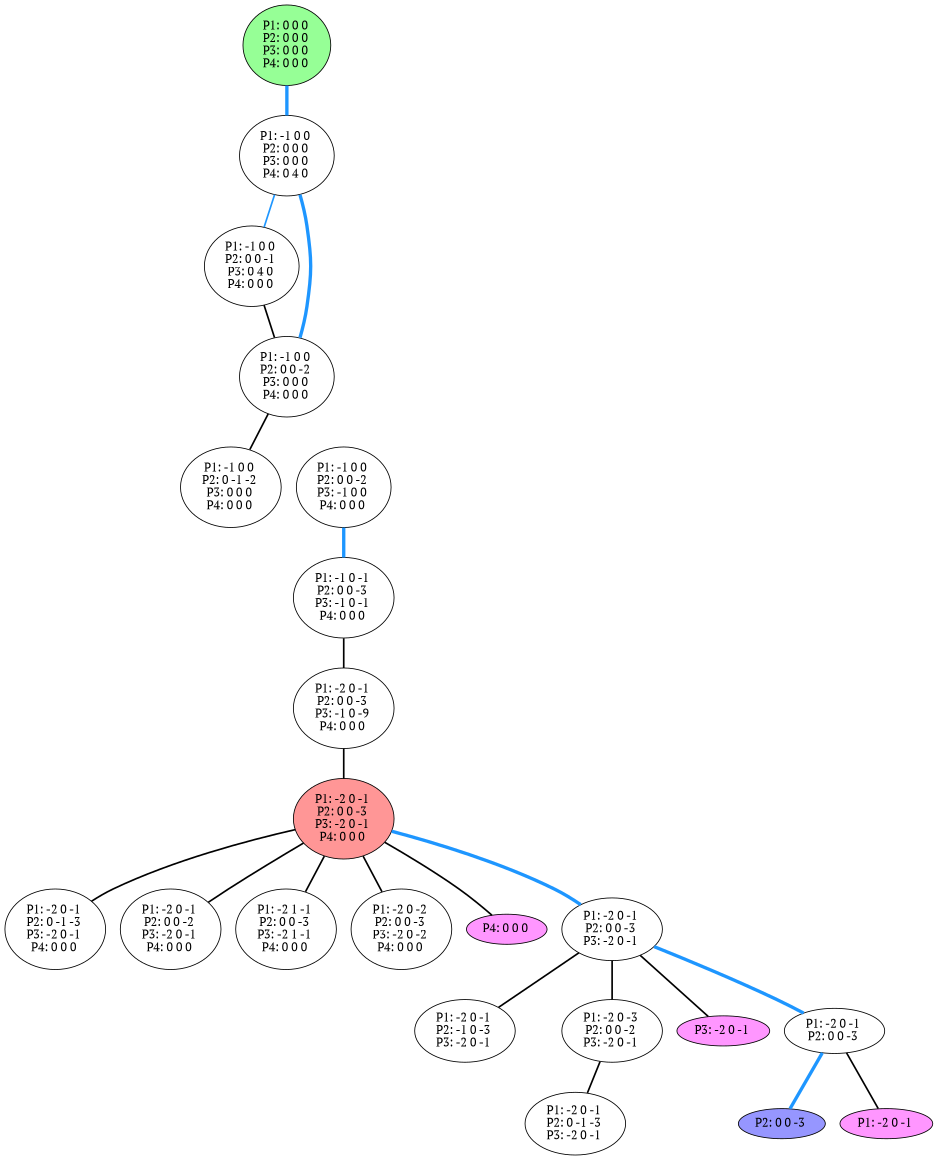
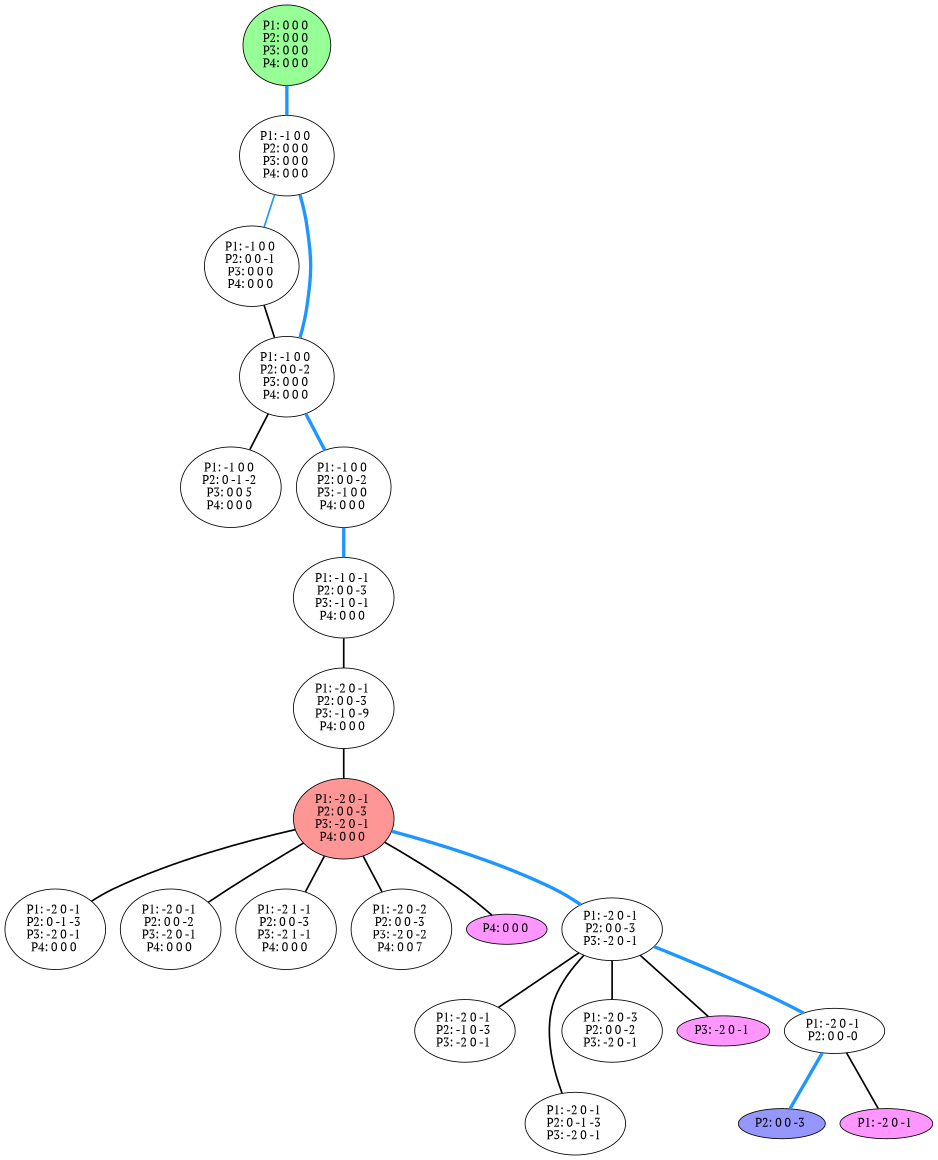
node "P1: -1 0 0 P2: 0 0 0 P3: 0 0 0 P4: 0 4 0": label "P1: -1 0 0 P2: 0 0 0 P3: 0 0 0 P4: 0 4 0" -> "P1: -1 0 0 P2: 0 0 0 P3: 0 0 0 P4: 0 0 0"
node "P1: -1 0 0 P2: 0 0 -1 P3: 0 4 0 P4: 0 0 0": label "P1: -1 0 0 P2: 0 0 -1 P3: 0 4 0 P4: 0 0 0" -> "P1: -1 0 0 P2: 0 0 -1 P3: 0 0 0 P4: 0 0 0"
edge "P1: -1 0 0 P2: 0 0 -2 P3: 0 0 0 P4: 0 0 0" -- "P1: -1 0 0 P2: 0 0 -2 P3: -1 0 0 P4: 0 0 0": added
node "P1: -1 0 0 P2: 0 -1 -2 P3: 0 0 0 P4: 0 0 0": label "P1: -1 0 0 P2: 0 -1 -2 P3: 0 0 0 P4: 0 0 0" -> "P1: -1 0 0 P2: 0 -1 -2 P3: 0 0 5 P4: 0 0 0"
node "P1: -2 0 -2 P2: 0 0 -3 P3: -2 0 -2 P4: 0 0 0": label "P1: -2 0 -2 P2: 0 0 -3 P3: -2 0 -2 P4: 0 0 0" -> "P1: -2 0 -2 P2: 0 0 -3 P3: -2 0 -2 P4: 0 0 7"
node "P1: -2 0 -1 P2: 0 0 -3": label "P1: -2 0 -1 P2: 0 0 -3" -> "P1: -2 0 -1 P2: 0 0 -0"
edge "P1: -2 0 -3 P2: 0 0 -2 P3: -2 0 -1" -- "P1: -2 0 -1 P2: 0 -1 -3 P3: -2 0 -1": now "P1: -2 0 -1 P2: 0 0 -3 P3: -2 0 -1" -- "P1: -2 0 -1 P2: 0 -1 -3 P3: -2 0 -1"
